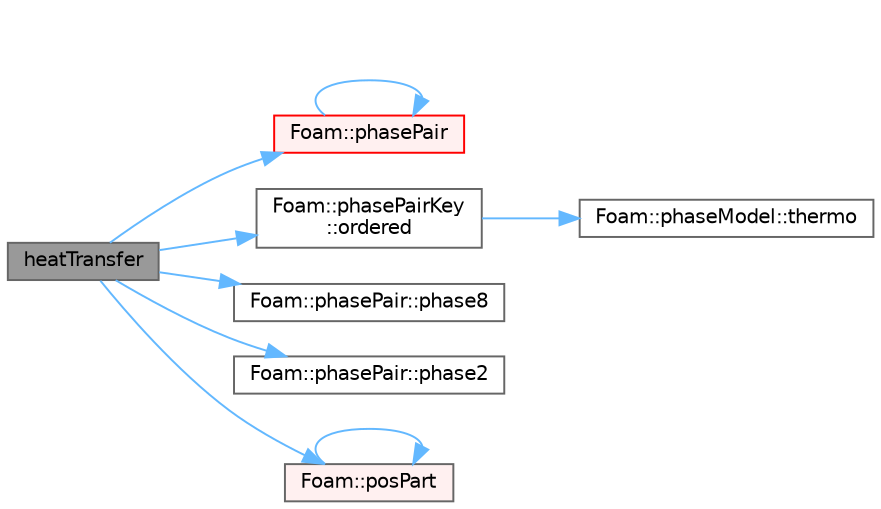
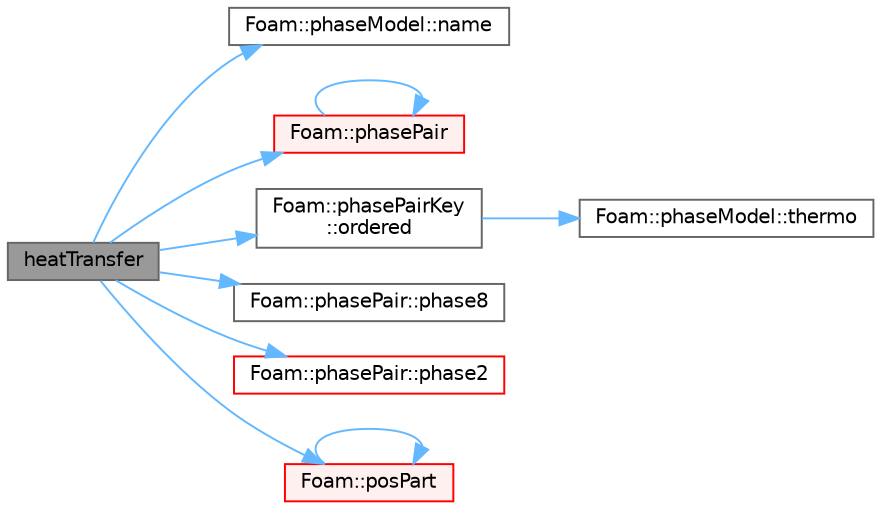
node "Foam::phaseModel::name": added
node "Foam::phasePair::phase2": color grey40 -> red
node "Foam::posPart": color grey40 -> red
